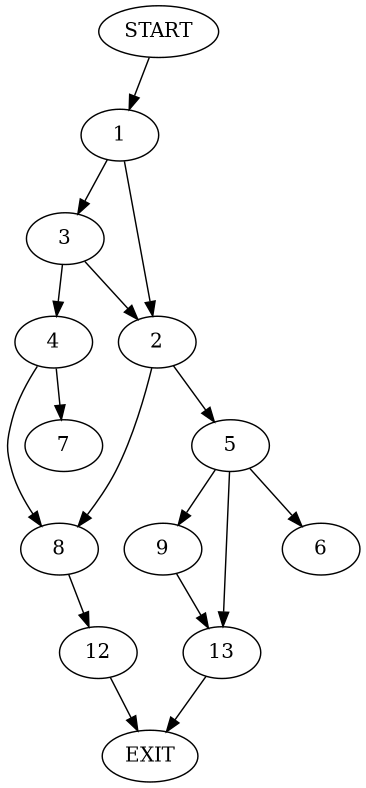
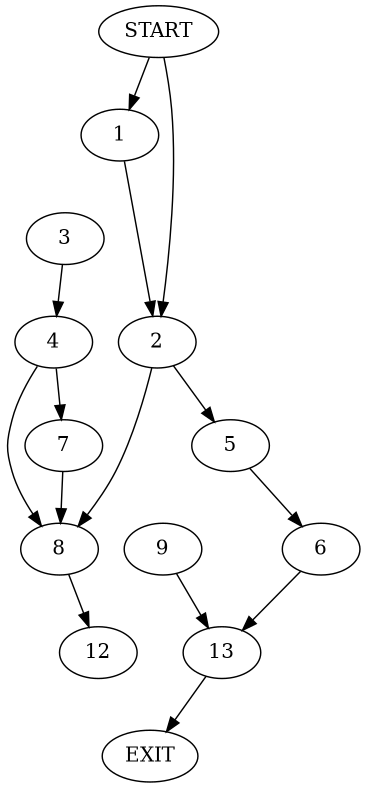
edge "1" -> "3": removed
edge "3" -> "2": now "START" -> "2"
edge "7" -> "8": added
edge "5" -> "9": removed
edge "5" -> "13": now "6" -> "13"
edge "12" -> "EXIT": removed
